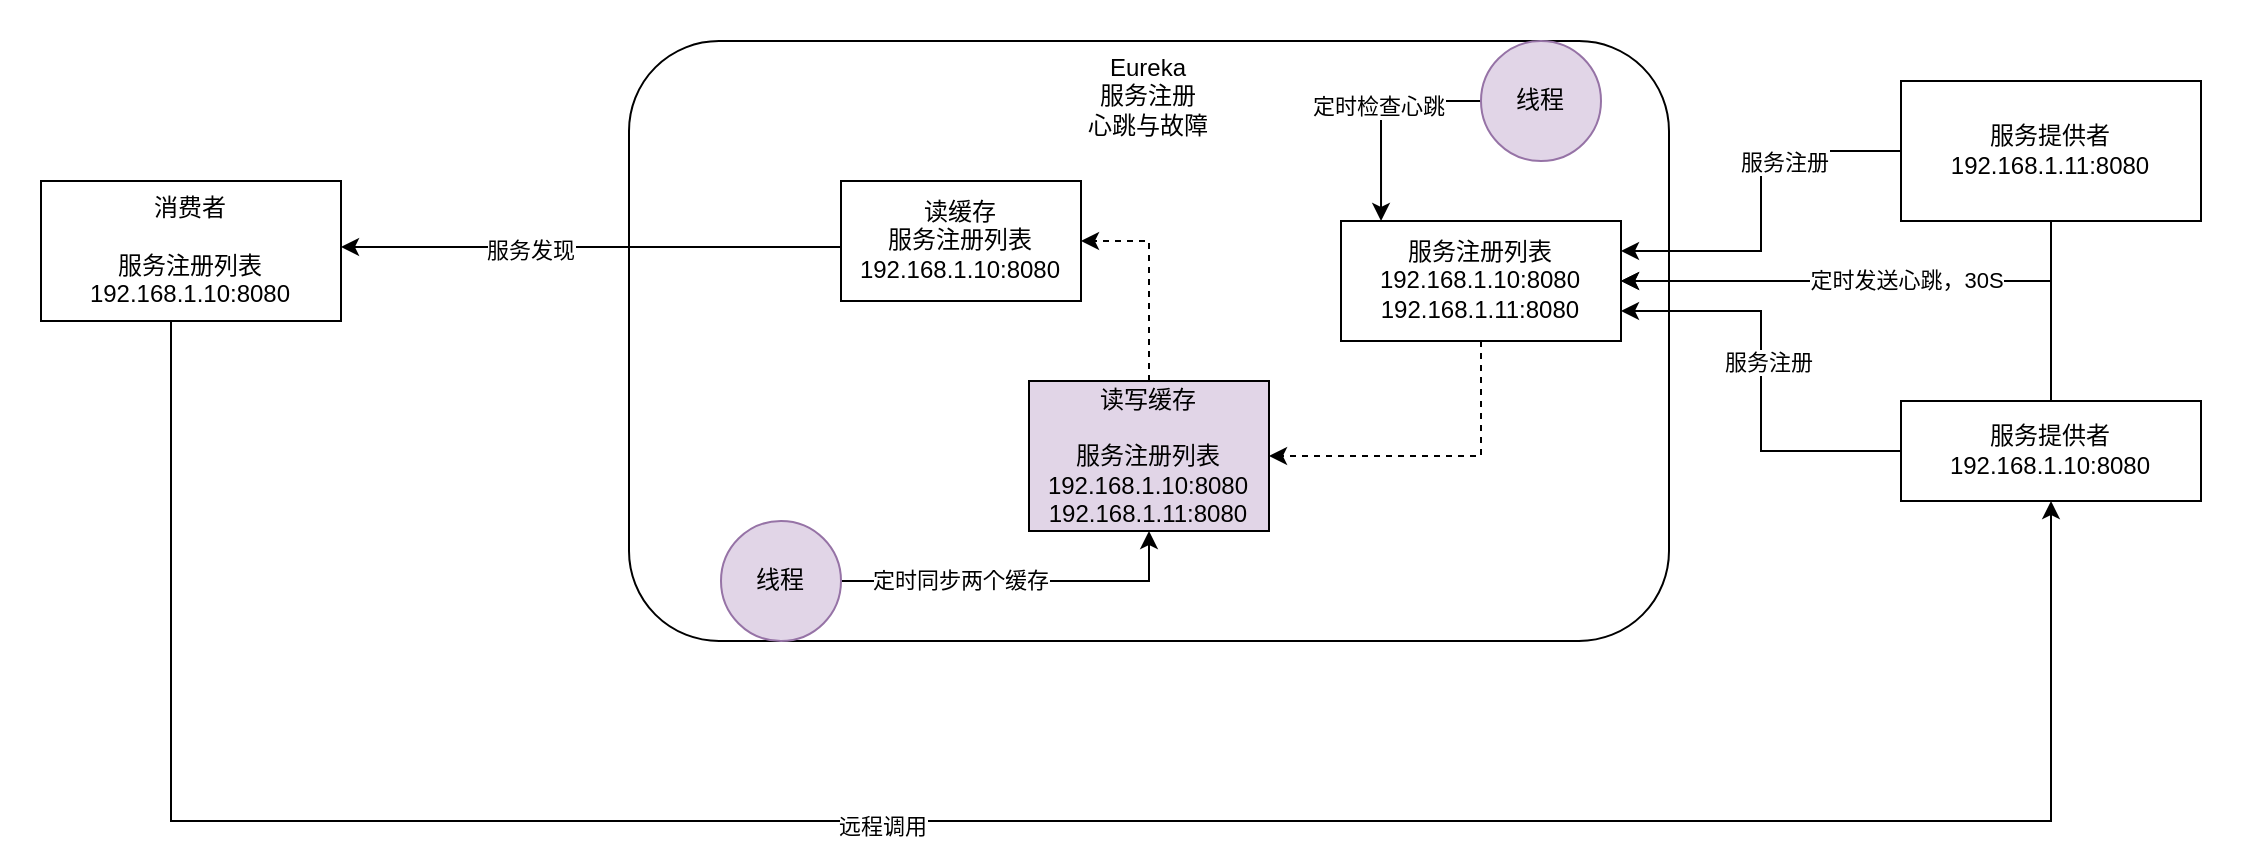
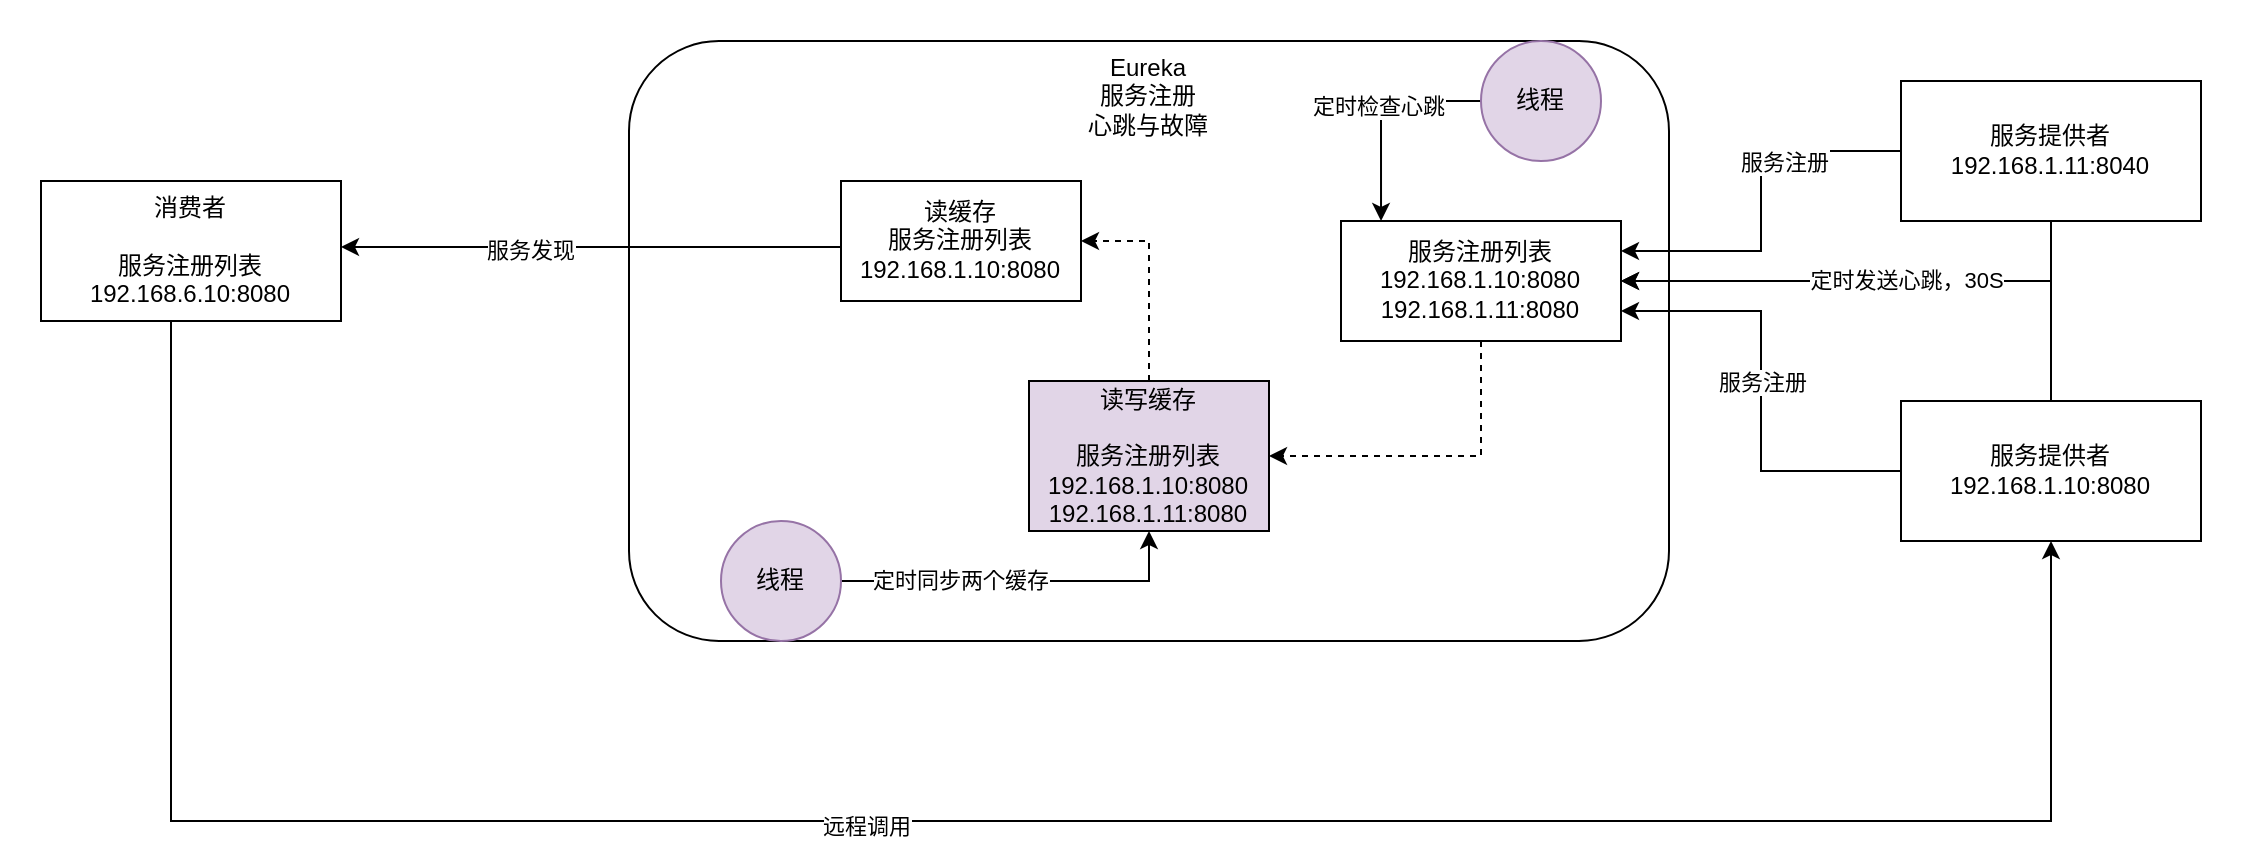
node "服务提供者 192.168.1.11:8080": label "服务提供者 192.168.1.11:8080" -> "服务提供者 192.168.1.11:8040"
node "消费者 服务注册列表 192.168.1.10:8080": label "消费者 服务注册列表 192.168.1.10:8080" -> "消费者 服务注册列表 192.168.6.10:8080"
node "服务提供者 192.168.1.10:8080": size 300x100 -> 300x140
